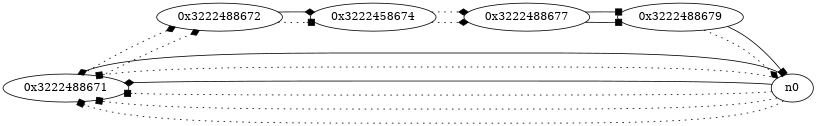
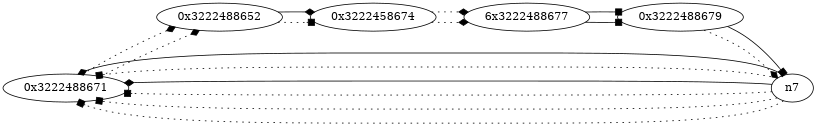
node "0x3222488672": label "0x3222488672" -> "0x3222488652"
node "0x3222488677": label "0x3222488677" -> "6x3222488677"
node "n0": label "n0" -> "n7"
